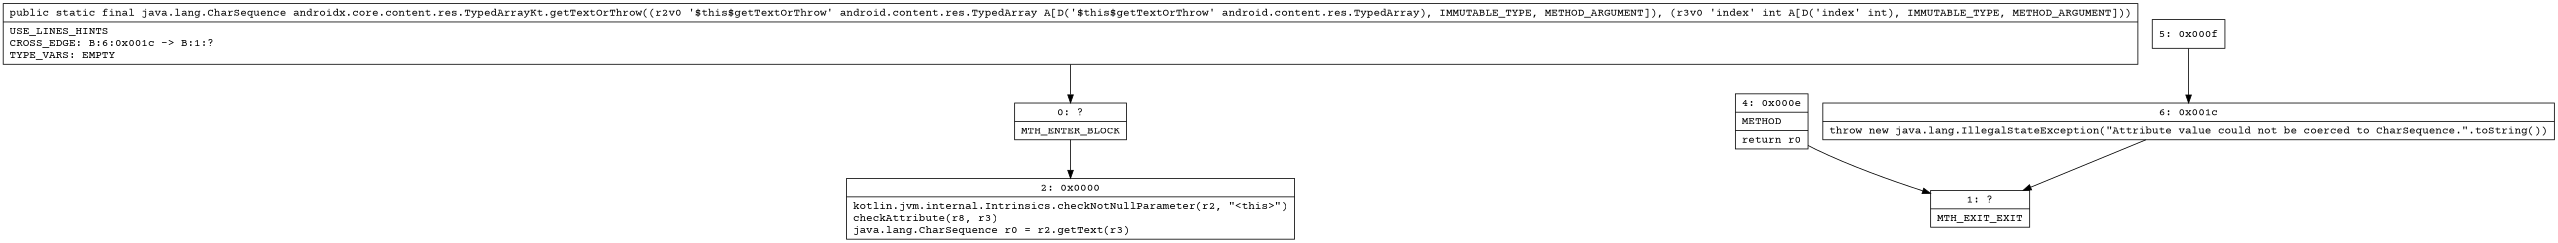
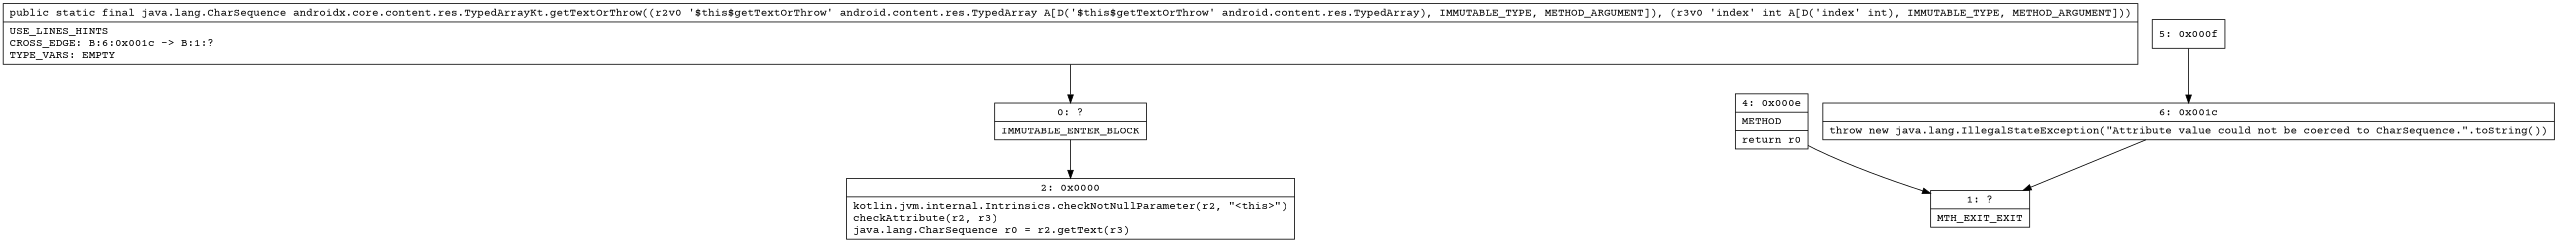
node "0: ?": text "MTH_ENTER_BLOCK" -> "IMMUTABLE_ENTER_BLOCK"
node "2: 0x0000": text "checkAttribute(r8, r3)" -> "checkAttribute(r2, r3)"
